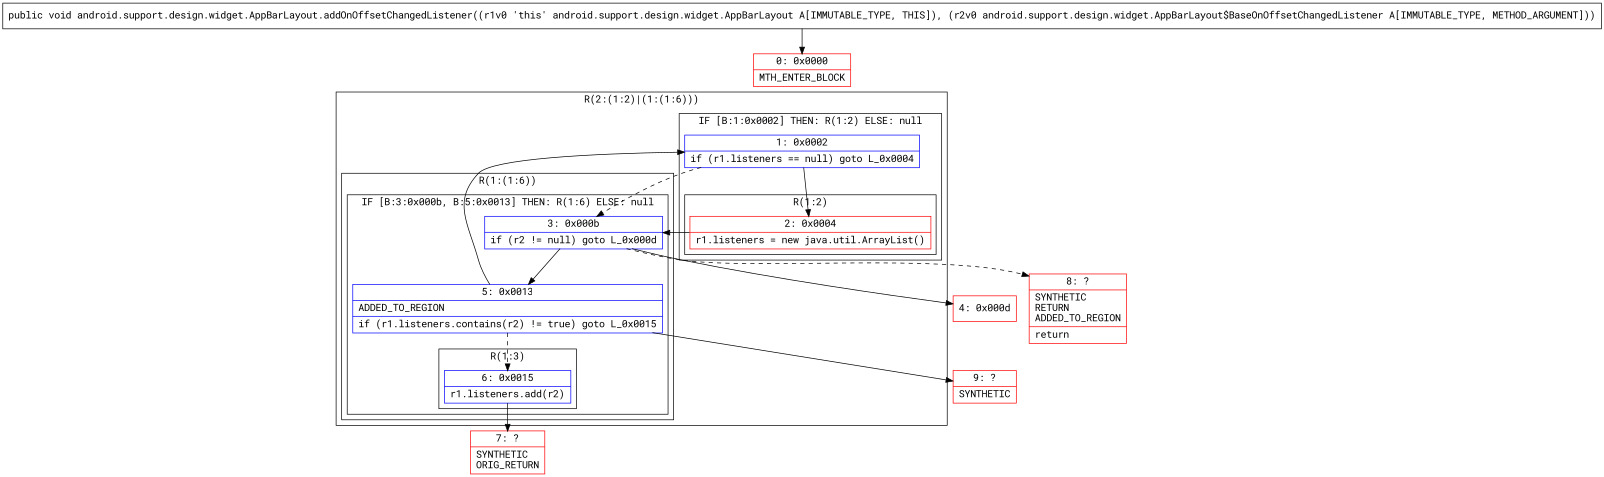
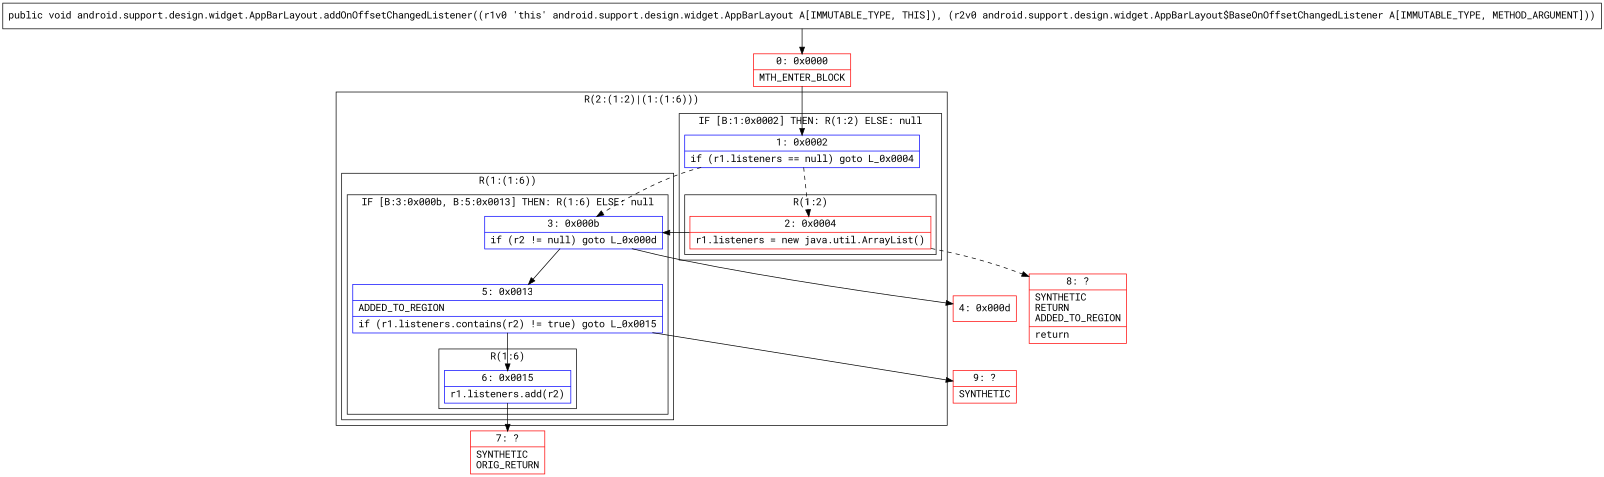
edge "5: 0x0013" -> "1: 0x0002": now "0: 0x0000" -> "1: 0x0002"
edge "1: 0x0002" -> "2: 0x0004": style solid -> dashed
edge "3: 0x000b" -> "8: ?": now "2: 0x0004" -> "8: ?"
edge "5: 0x0013" -> "6: 0x0015": style dashed -> solid
cluster "R(1:3)": label "R(1:3)" -> "R(1:6)"
